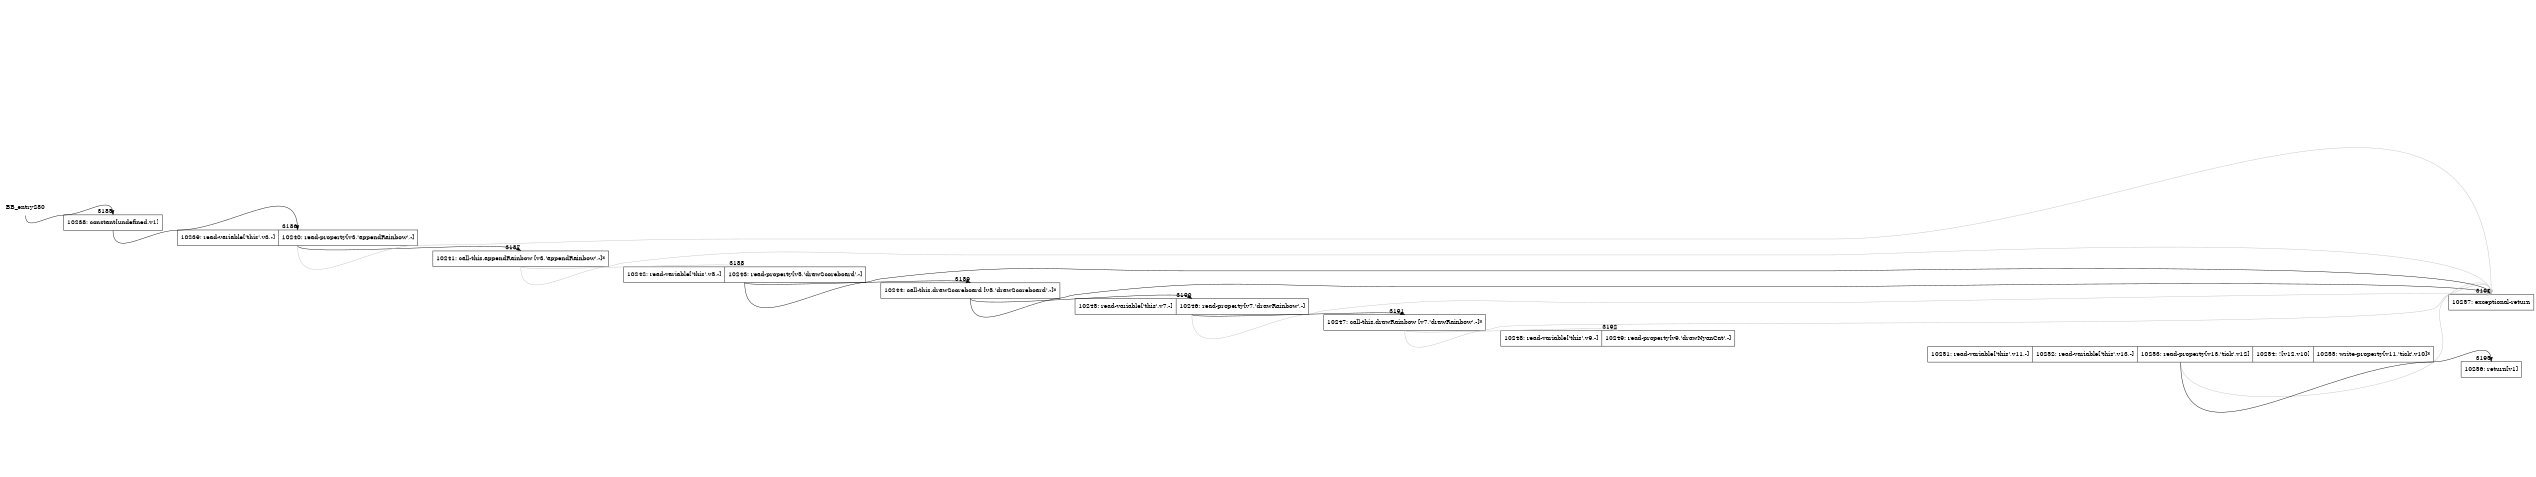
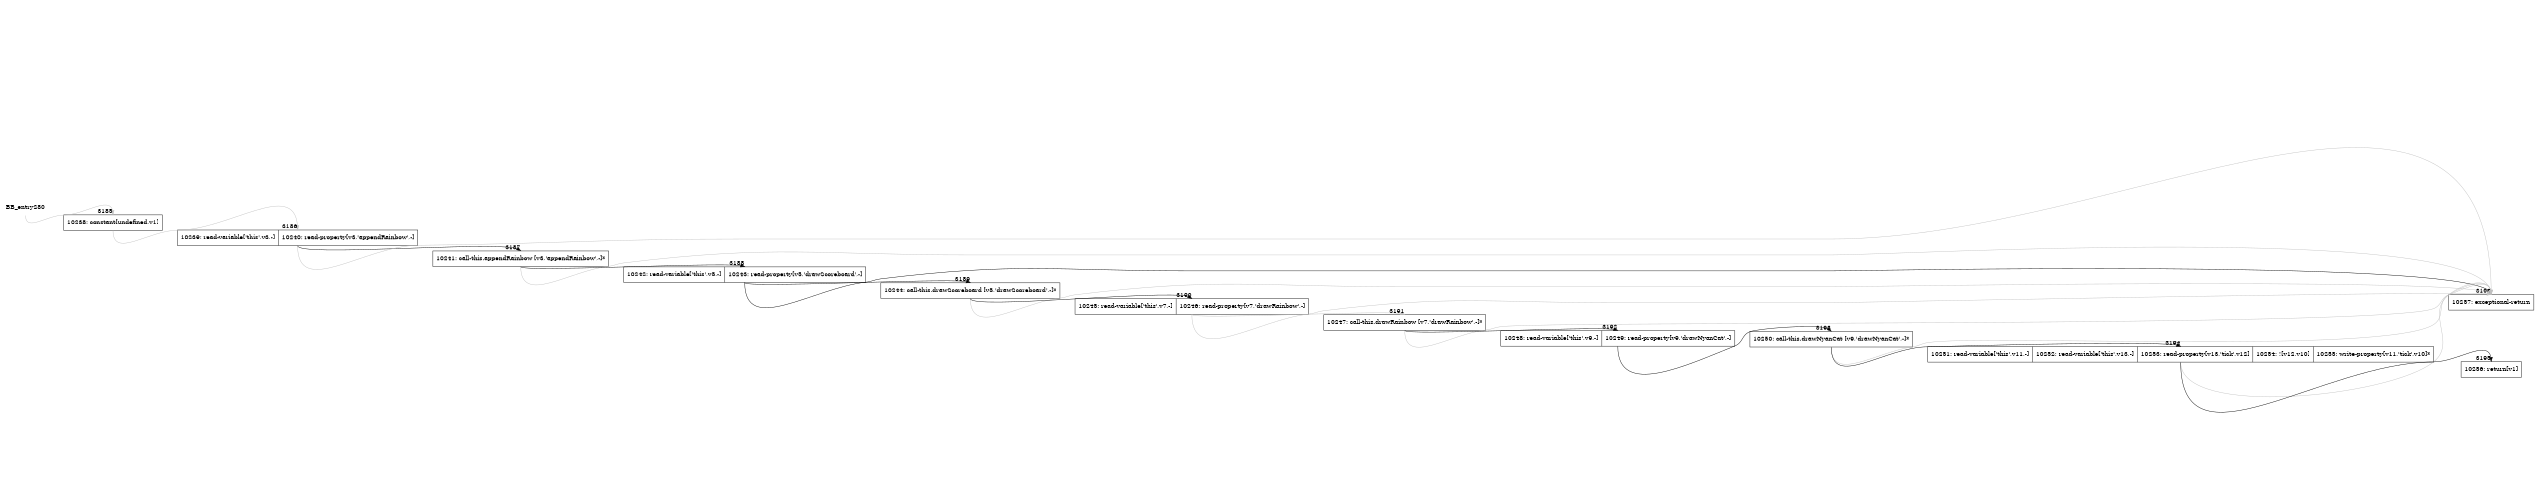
edge "BB_entry280" -> "10238: constant[undefined,v1]": color black -> gray
edge "10238: constant[undefined,v1]" -> "10239: read-variable['this',v3,-]": color black -> gray
edge "10241: call-this.appendRainbow [v3,'appendRainbow',-]*" -> "10242: read-variable['this',v5,-]": color gray -> black
edge "10244: call-this.drawScoreboard [v5,'drawScoreboard',-]*" -> "10257: exceptional-return": color black -> gray
edge "10245: read-variable['this',v7,-]" -> "10247: call-this.drawRainbow [v7,'drawRainbow',-]*": color black -> gray
edge "10247: call-this.drawRainbow [v7,'drawRainbow',-]*" -> "10248: read-variable['this',v9,-]": color gray -> black
node "10250: call-this.drawNyanCat [v9,'drawNyanCat',-]*": added
